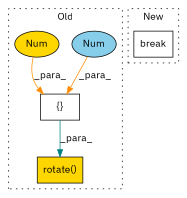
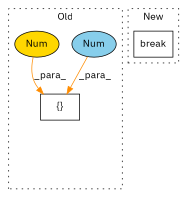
node "rotate()": removed
